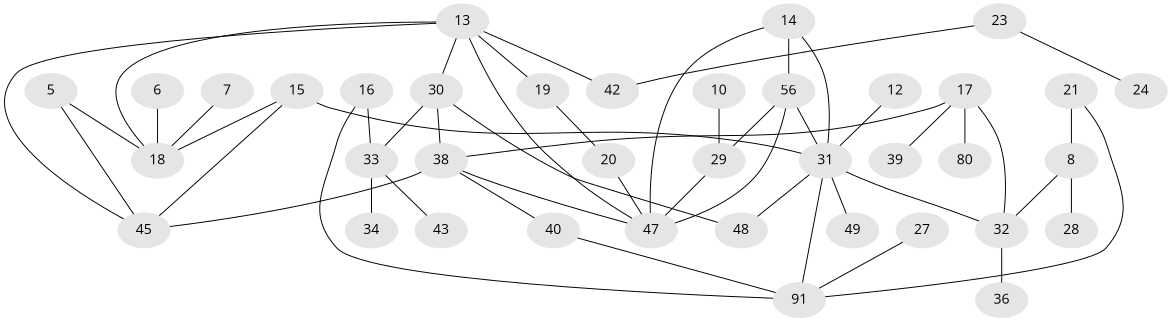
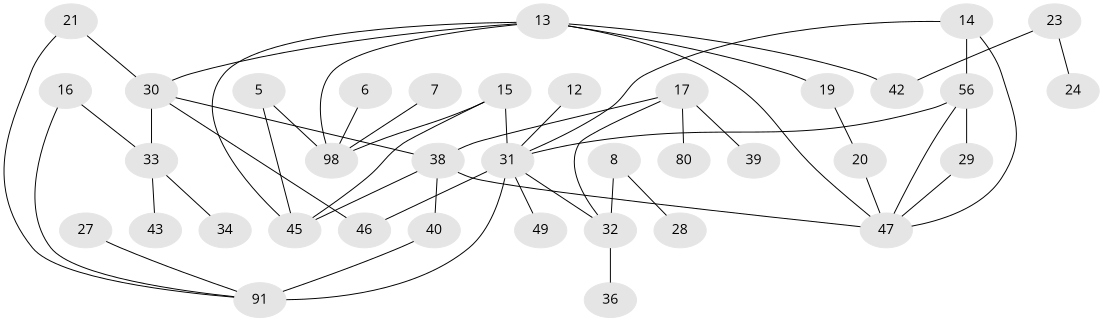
node "10": removed
edge "21" -- "8": now "21" -- "30"
node "18": label "18" -> "98"
node "48": label "48" -> "46"
